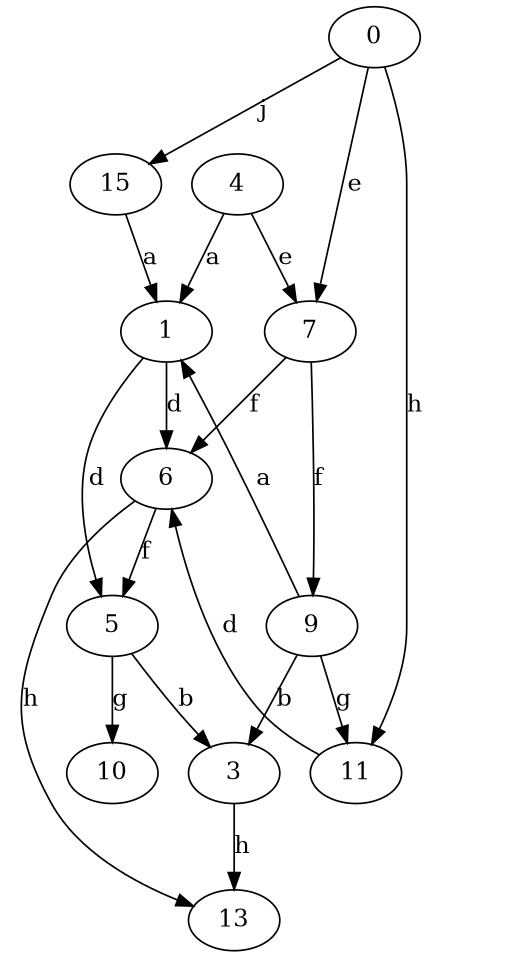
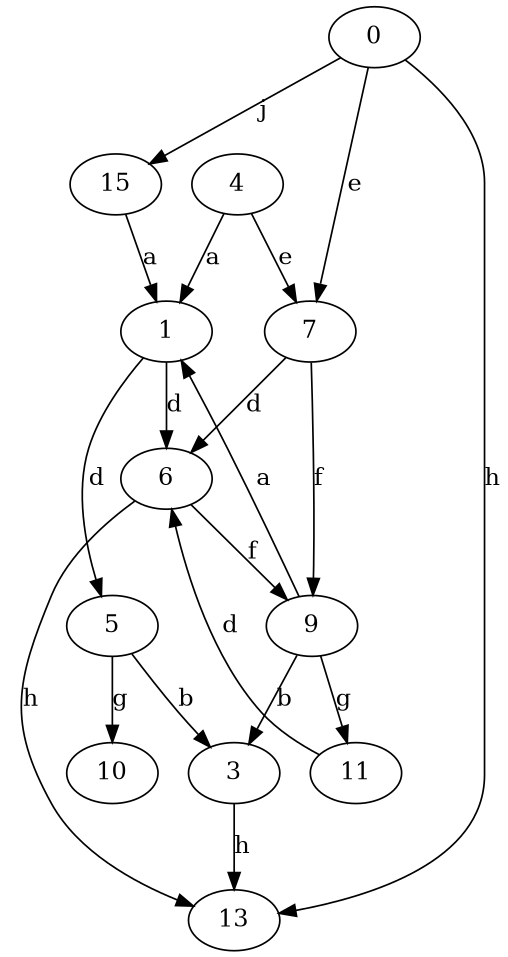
edge "0" -> "11": now "0" -> "13"
edge "7" -> "6": label "f" -> "d"
edge "6" -> "5": now "6" -> "9"
